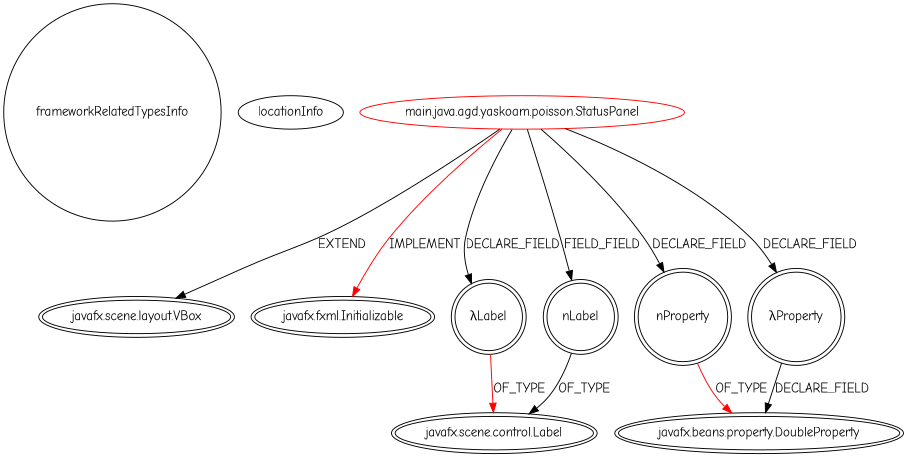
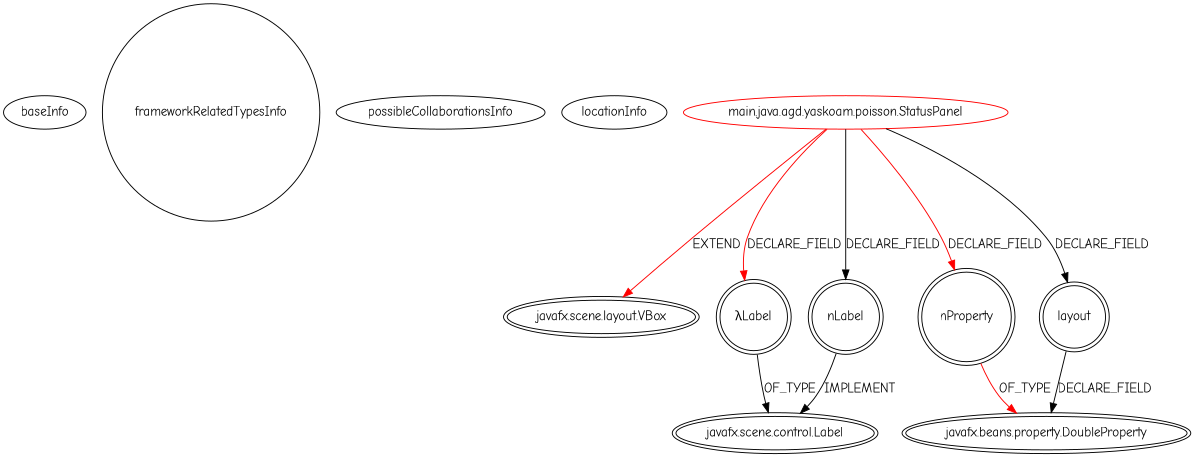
node "baseInfo": added
node "possibleCollaborationsInfo": added
edge "main.java.agd.yaskoam.poisson.StatusPanel" -> "nProperty": color black -> red
edge "main.java.agd.yaskoam.poisson.StatusPanel" -> "λLabel": color black -> red
edge "main.java.agd.yaskoam.poisson.StatusPanel" -> "javafx.scene.layout.VBox": color black -> red
edge "main.java.agd.yaskoam.poisson.StatusPanel" -> "nLabel": label "FIELD_FIELD" -> "DECLARE_FIELD"
node "javafx.fxml.Initializable": removed
node "λProperty": label "λProperty" -> "layout"
edge "λLabel" -> "javafx.scene.control.Label": color red -> black
edge "nLabel" -> "javafx.scene.control.Label": label "OF_TYPE" -> "IMPLEMENT"
